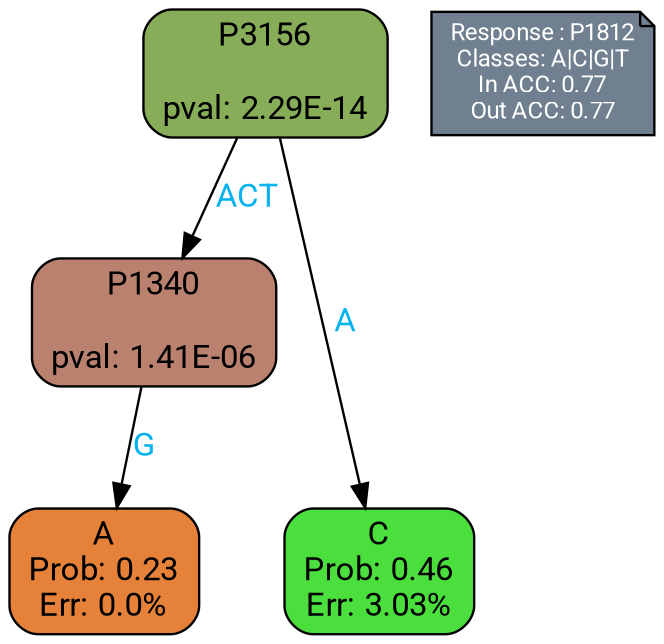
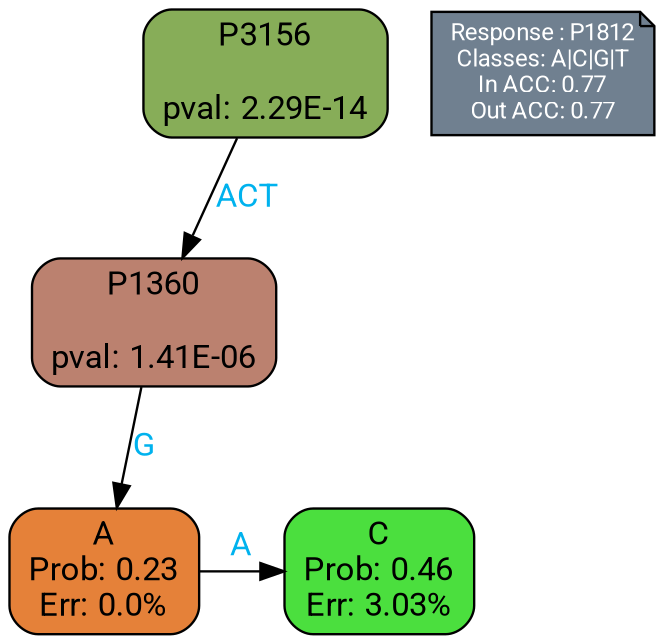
edge "P3156 pval: 2.29E-14" -> "C Prob: 0.46 Err: 3.03%": now "A Prob: 0.23 Err: 0.0%" -> "C Prob: 0.46 Err: 3.03%"
node "P1340 pval: 1.41E-06": label "P1340 pval: 1.41E-06" -> "P1360 pval: 1.41E-06"
